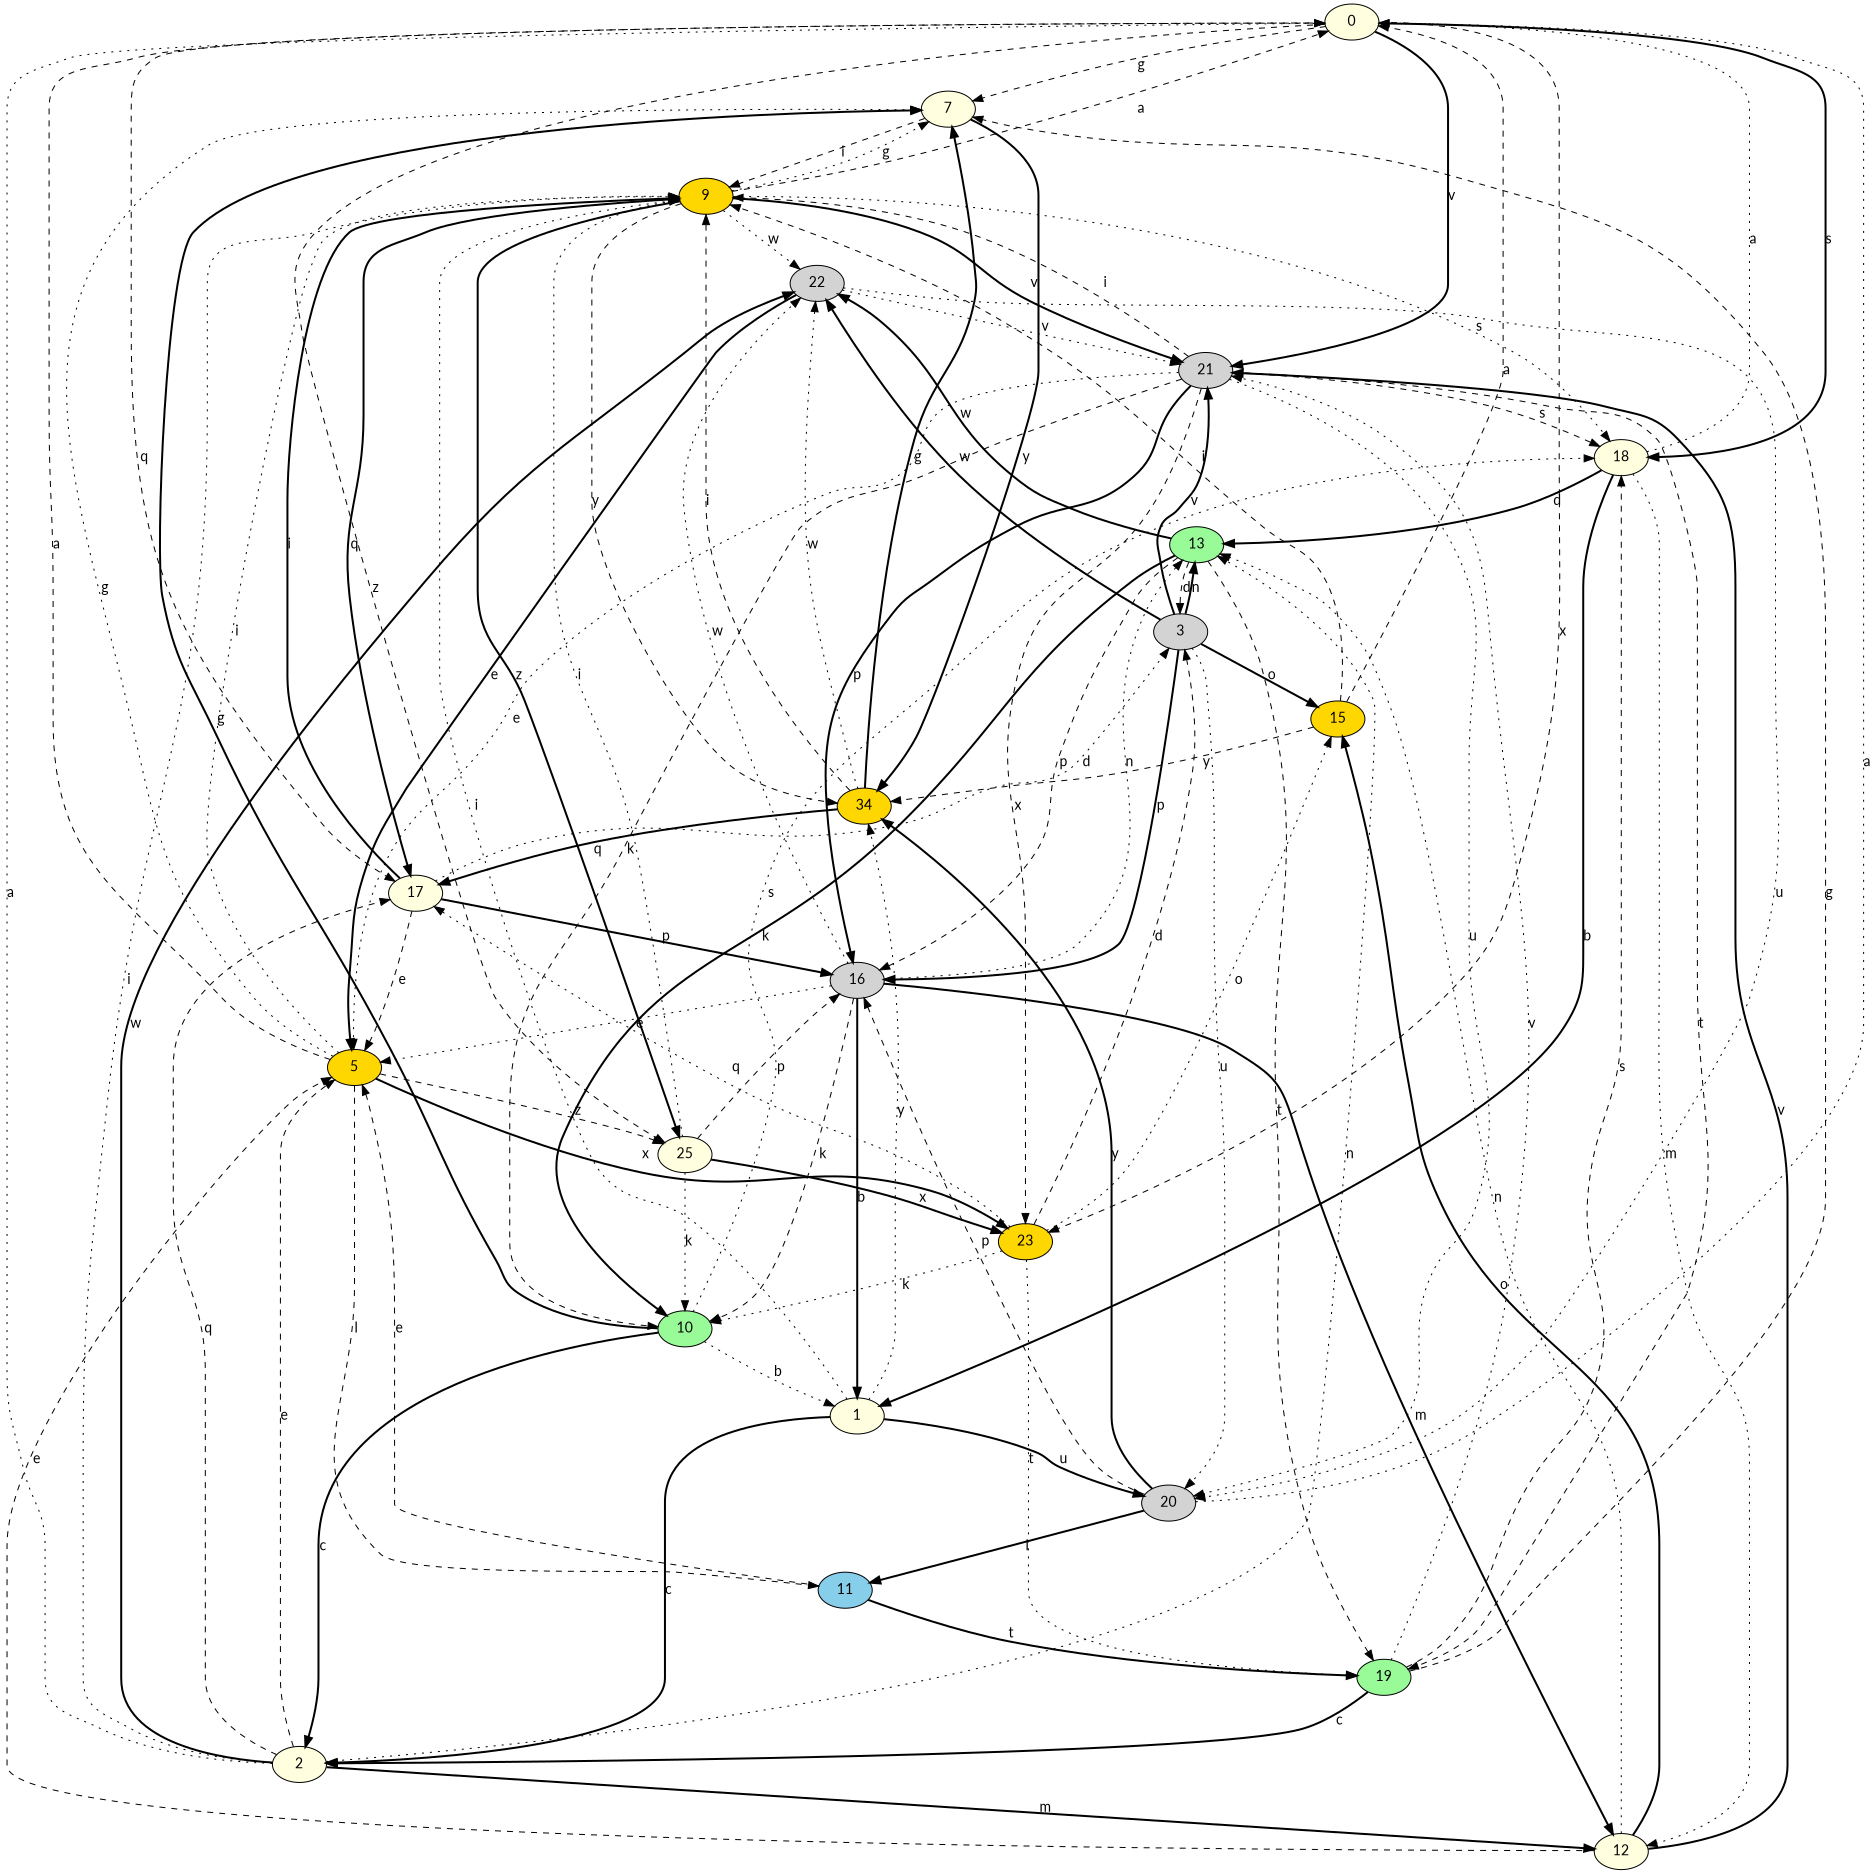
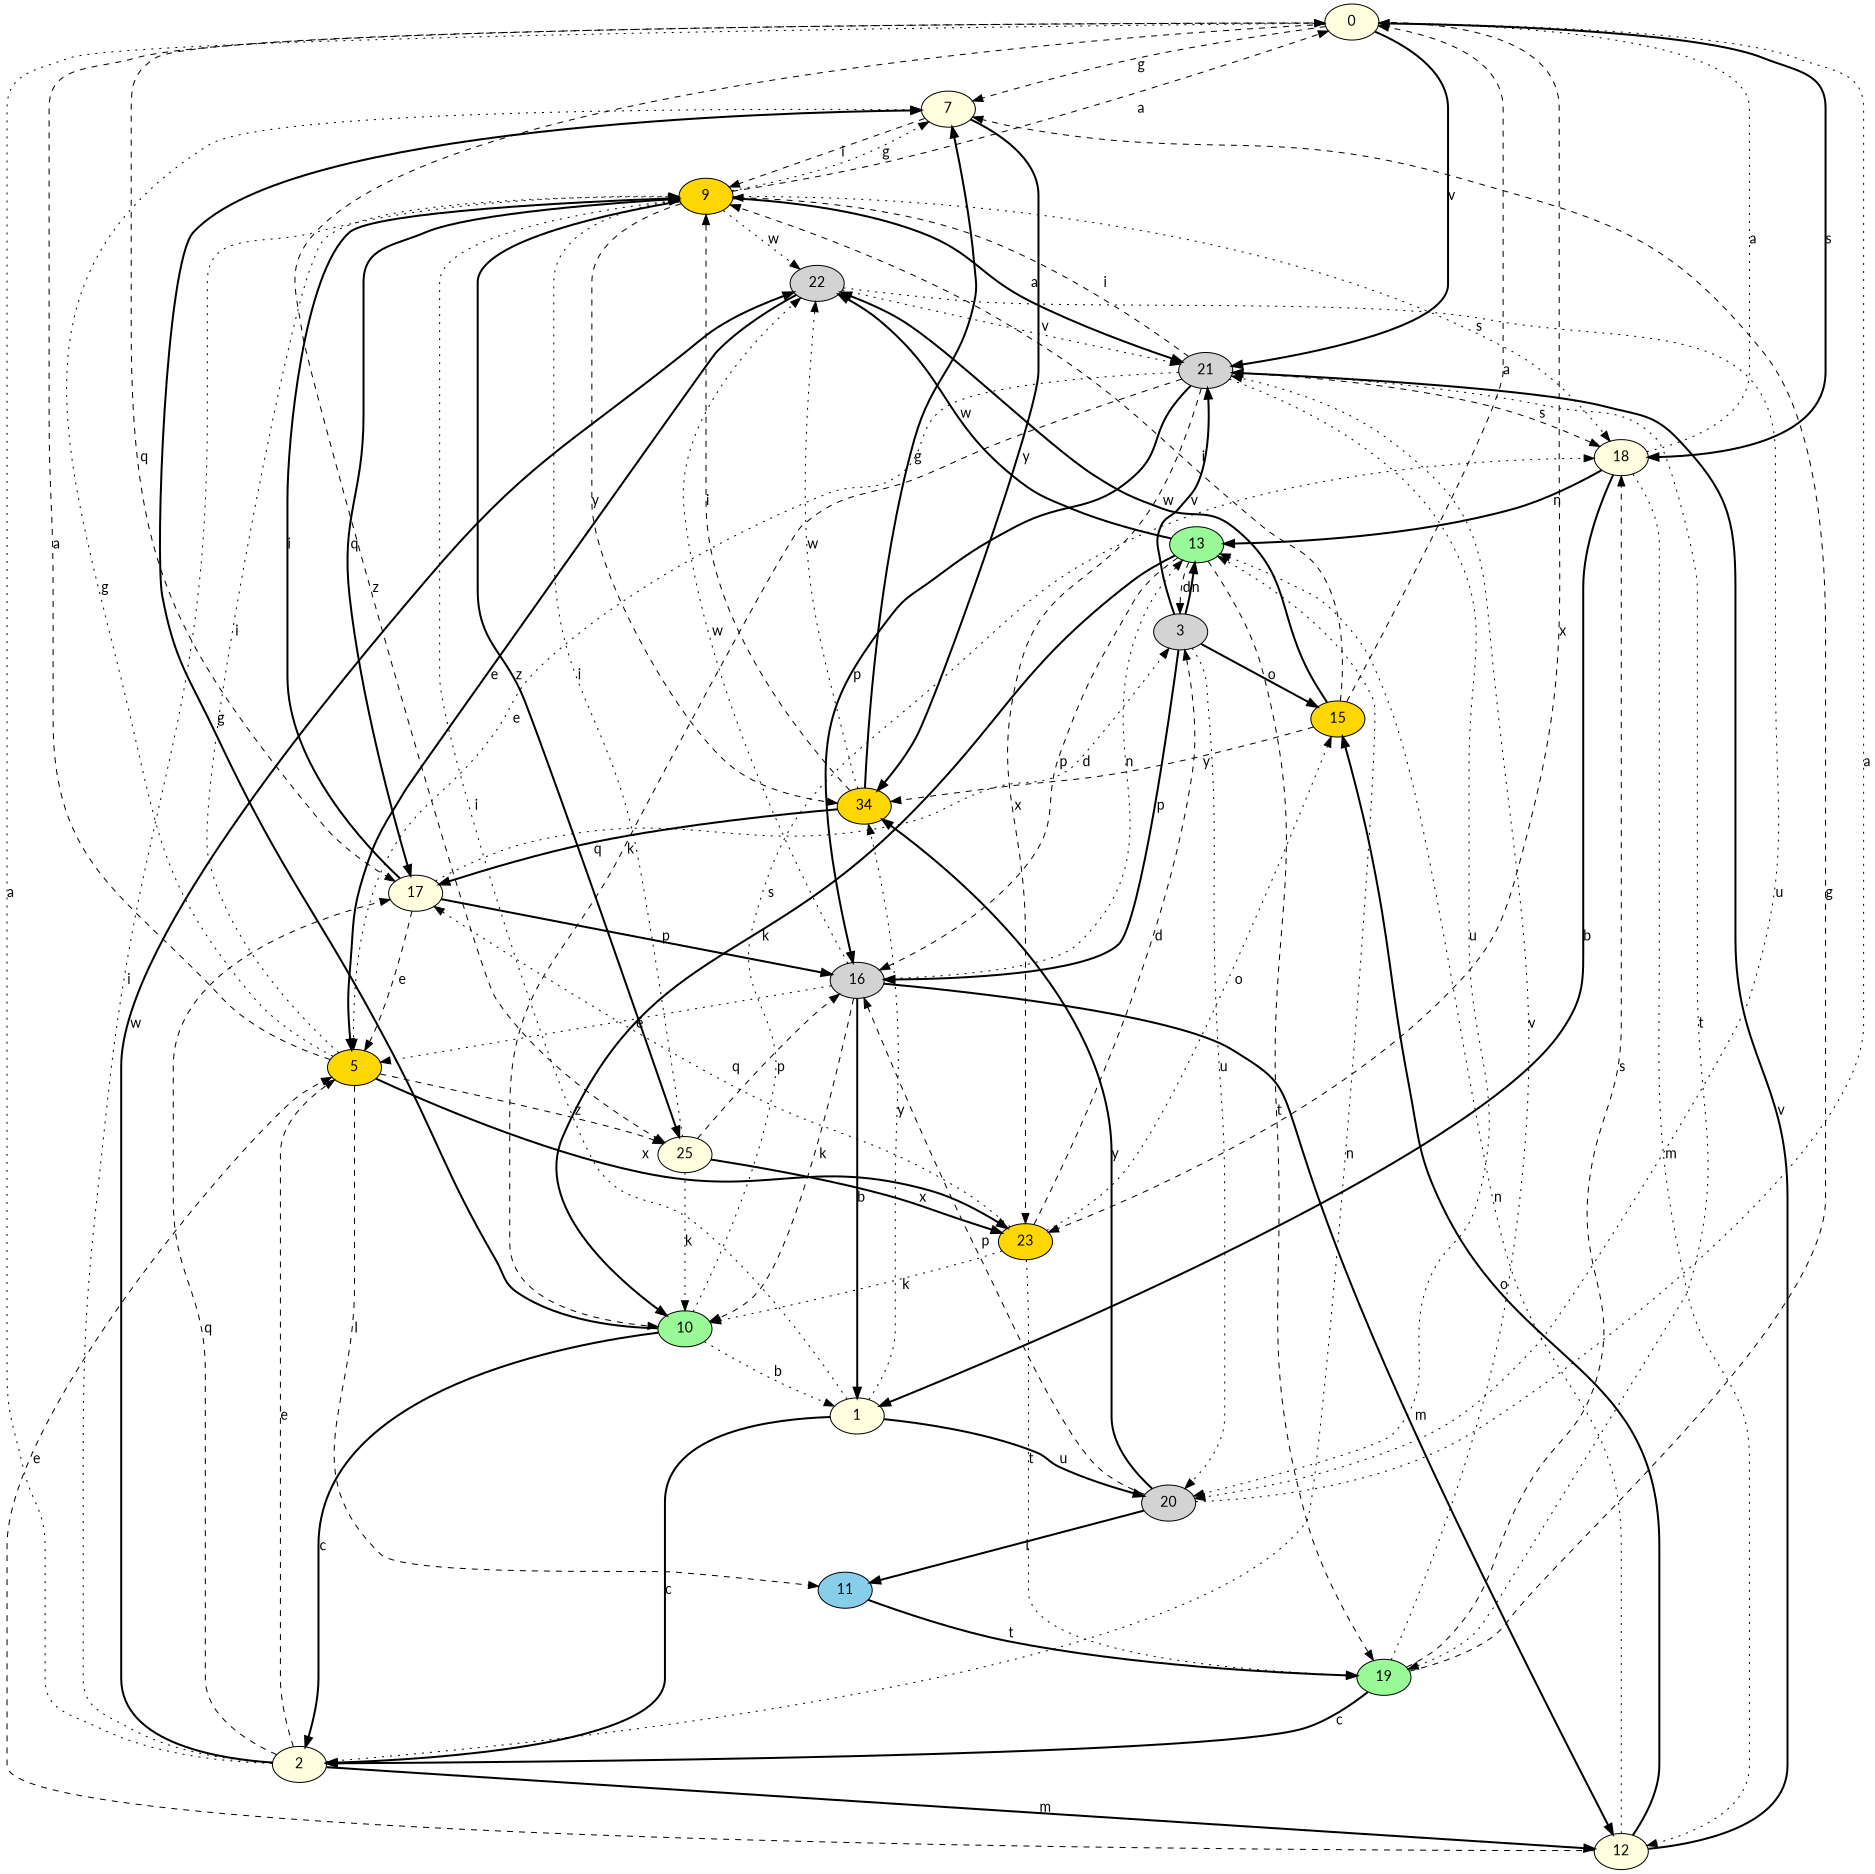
edge "9" -> "21": label "v" -> "a"
edge "3" -> "22": now "15" -> "22"
edge "18" -> "13": label "d" -> "n"
edge "21" -> "19": style dashed -> dotted
edge "11" -> "5": removed, label "e"
